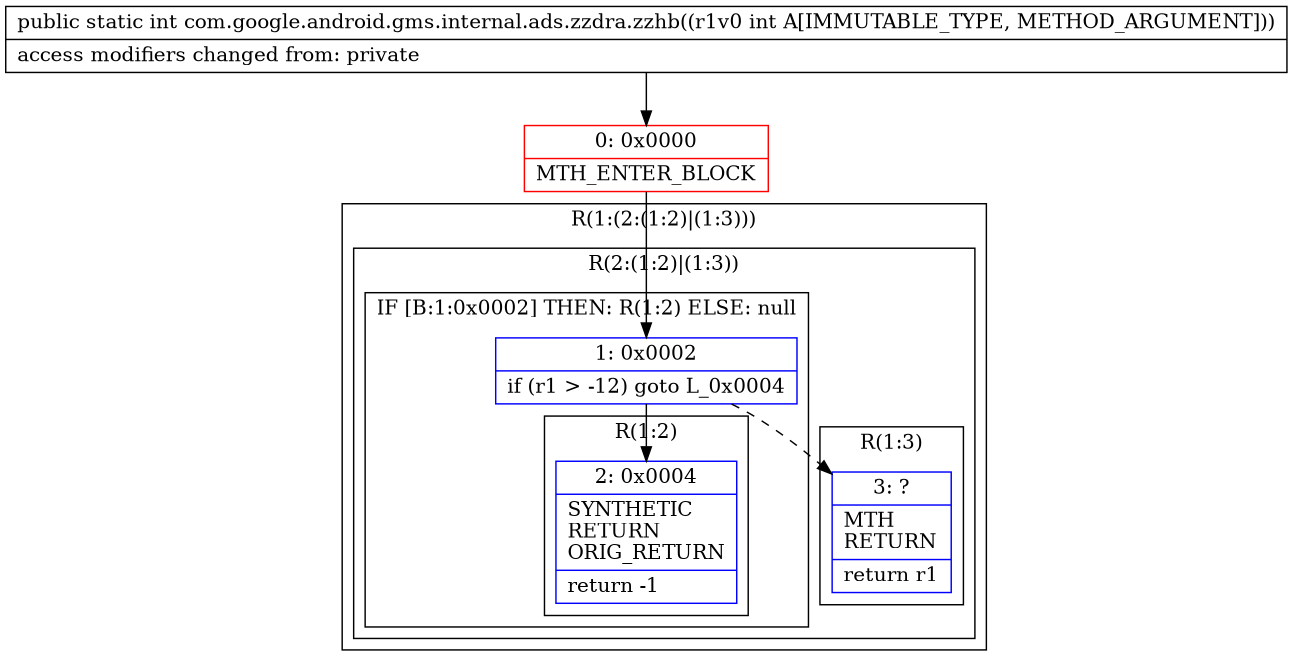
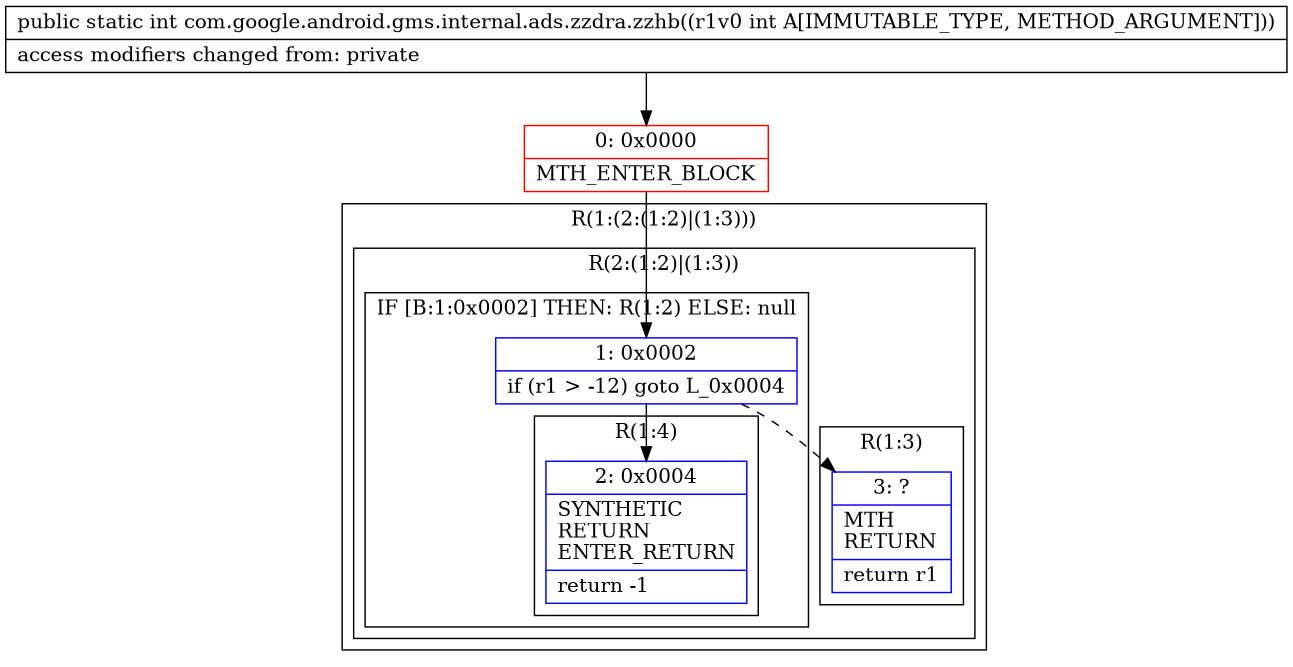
cluster "R(1:2)": label "R(1:2)" -> "R(1:4)"
node "2: 0x0004": text "ORIG_RETURN" -> "ENTER_RETURN"
